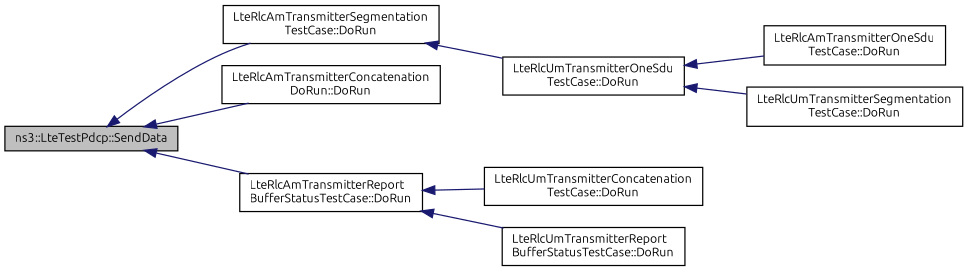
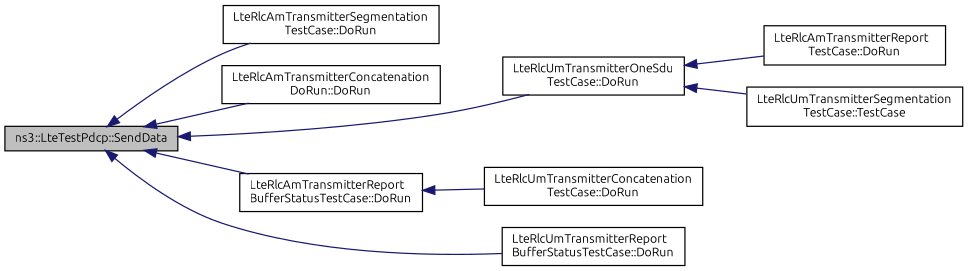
node "LteRlcAmTransmitterOneSdu TestCase::DoRun": label "LteRlcAmTransmitterOneSdu TestCase::DoRun" -> "LteRlcAmTransmitterReport TestCase::DoRun"
edge "LteRlcUmTransmitterOneSdu TestCase::DoRun" -> "LteRlcAmTransmitterSegmentation TestCase::DoRun": now "LteRlcUmTransmitterOneSdu TestCase::DoRun" -> "ns3::LteTestPdcp::SendData"
node "LteRlcUmTransmitterSegmentation TestCase::DoRun": label "LteRlcUmTransmitterSegmentation TestCase::DoRun" -> "LteRlcUmTransmitterSegmentation TestCase::TestCase"
edge "LteRlcUmTransmitterReport BufferStatusTestCase::DoRun" -> "LteRlcAmTransmitterReport BufferStatusTestCase::DoRun": now "LteRlcUmTransmitterReport BufferStatusTestCase::DoRun" -> "ns3::LteTestPdcp::SendData"
